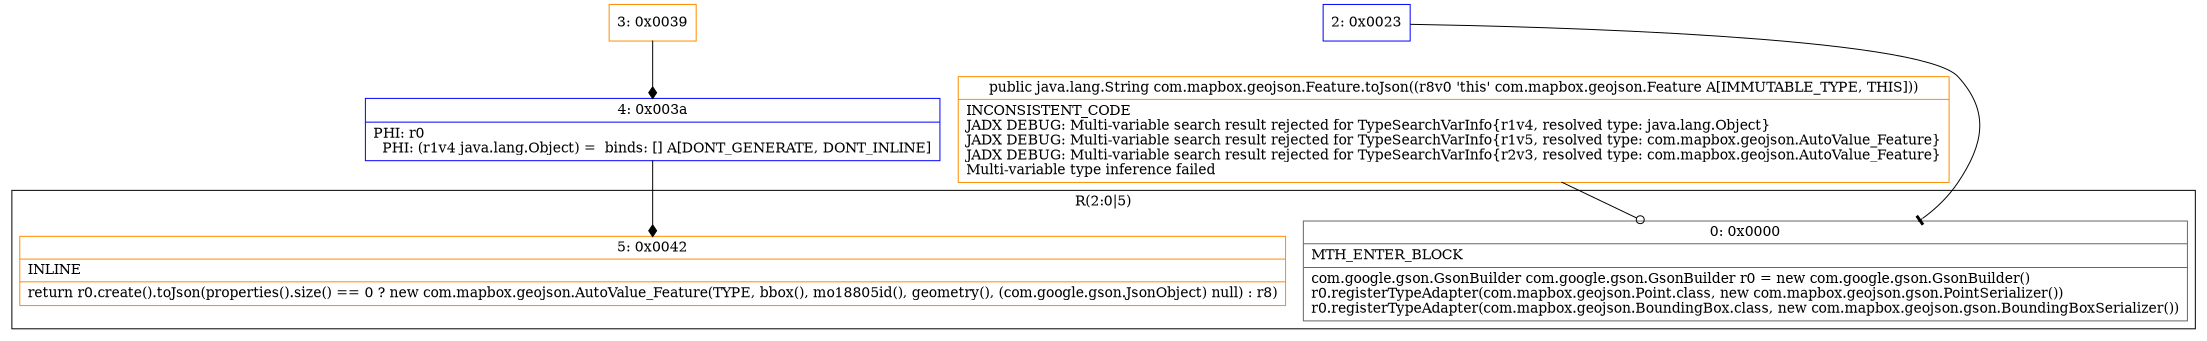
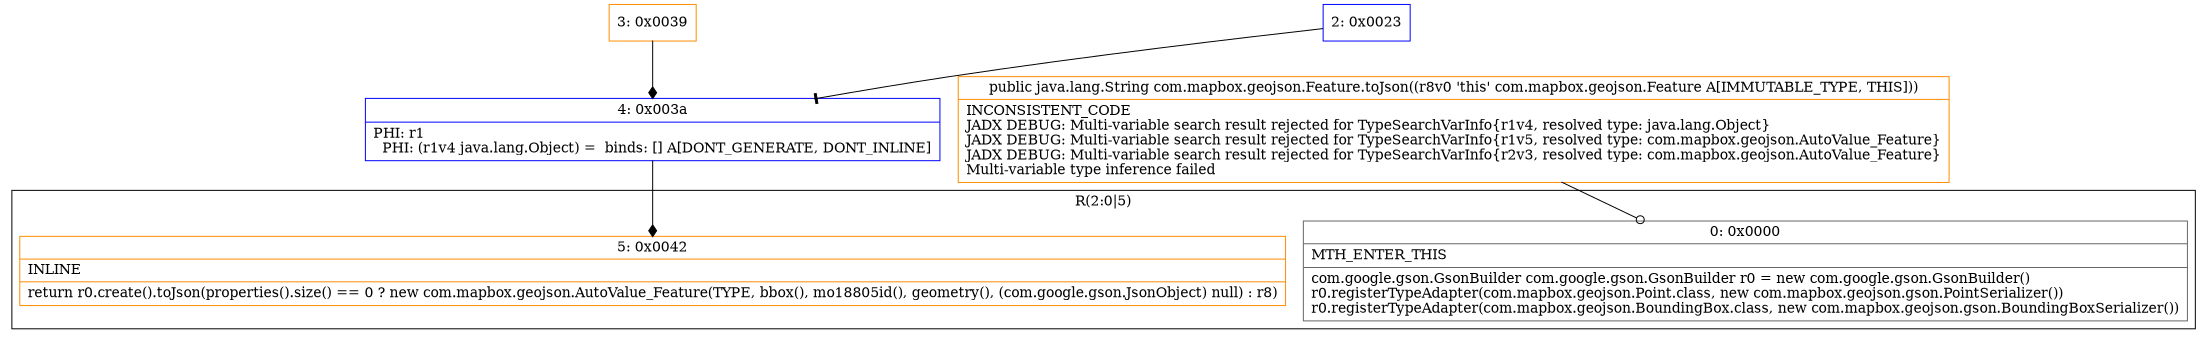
edge "2: 0x0023" -> "0: 0x0000": now "2: 0x0023" -> "4: 0x003a"
node "4: 0x003a": text "PHI: r0" -> "PHI: r1"
node "0: 0x0000": text "MTH_ENTER_BLOCK" -> "MTH_ENTER_THIS"
